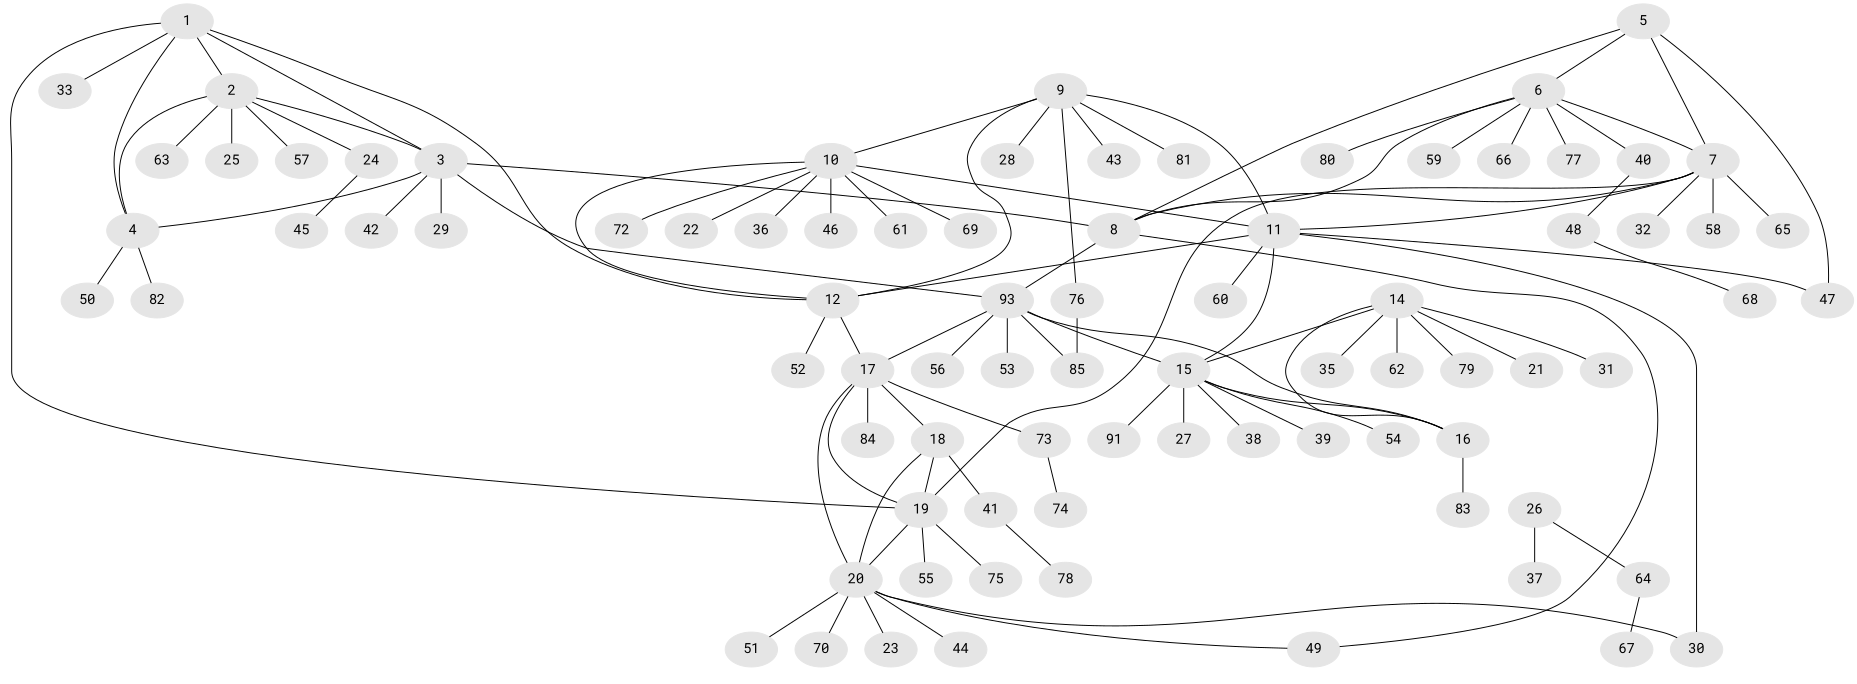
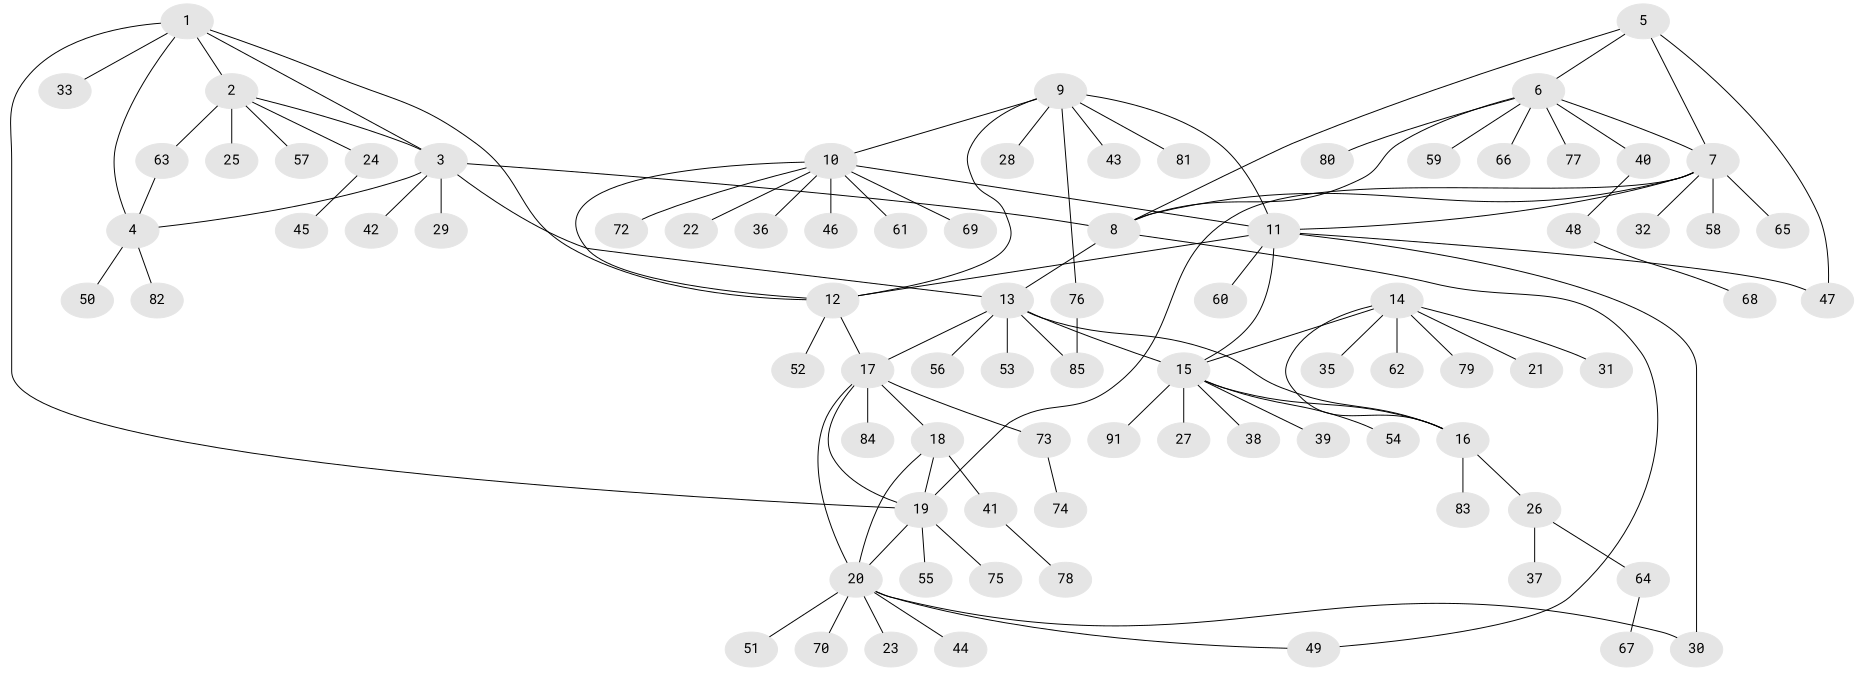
edge "2" -- "4": now "63" -- "4"
node "93": label "93" -> "13"
edge "16" -- "26": added
